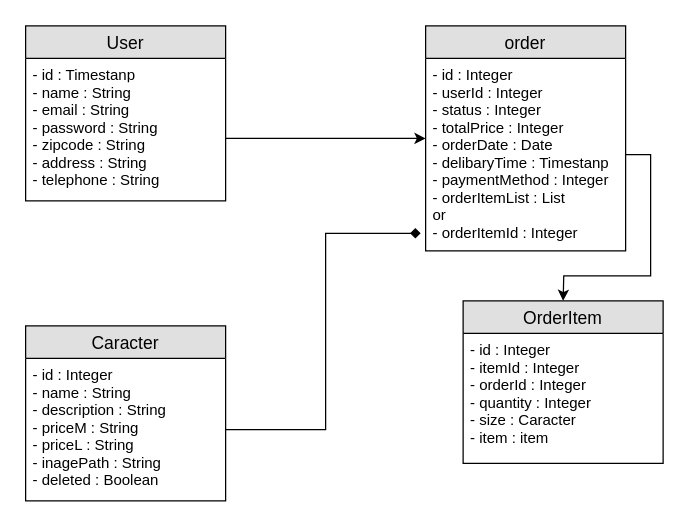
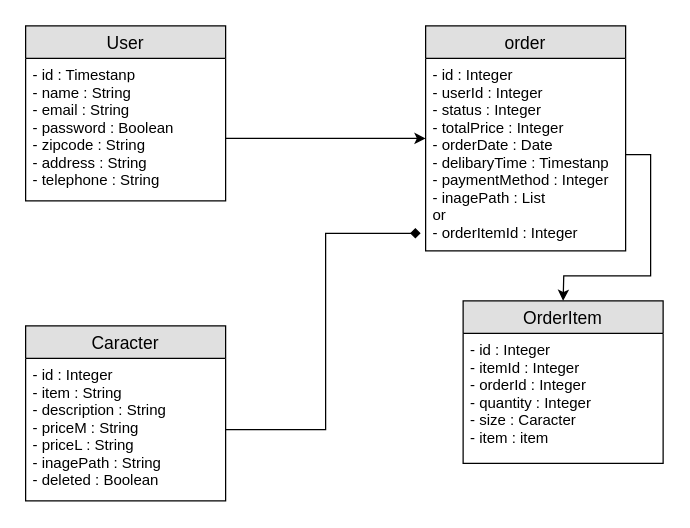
node "- id : Integer - userId : Integer - status : Integer - totalPrice : Integer - orderDate : Date - delibaryTime : Timestanp - paymentMethod : Integer - orderItemList : List or - orderItemId : Integer": label "- id : Integer - userId : Integer - status : Integer - totalPrice : Integer - orderDate : Date - delibaryTime : Timestanp - paymentMethod : Integer - orderItemList : List or - orderItemId : Integer" -> "- id : Integer - userId : Integer - status : Integer - totalPrice : Integer - orderDate : Date - delibaryTime : Timestanp - paymentMethod : Integer - inagePath : List or - orderItemId : Integer"
node "- name : String - email : String - password : String - zipcode : String - address : String - telephone : String": label "- name : String - email : String - password : String - zipcode : String - address : String - telephone : String" -> "- name : String - email : String - password : Boolean - zipcode : String - address : String - telephone : String"
node "- id : Integer - name : String - description : String - priceM : String - priceL : String - inagePath : String - deleted : Boolean": label "- id : Integer - name : String - description : String - priceM : String - priceL : String - inagePath : String - deleted : Boolean" -> "- id : Integer - item : String - description : String - priceM : String - priceL : String - inagePath : String - deleted : Boolean"
